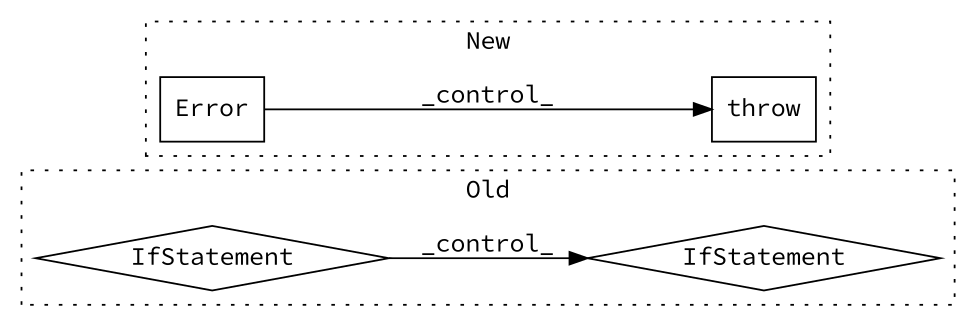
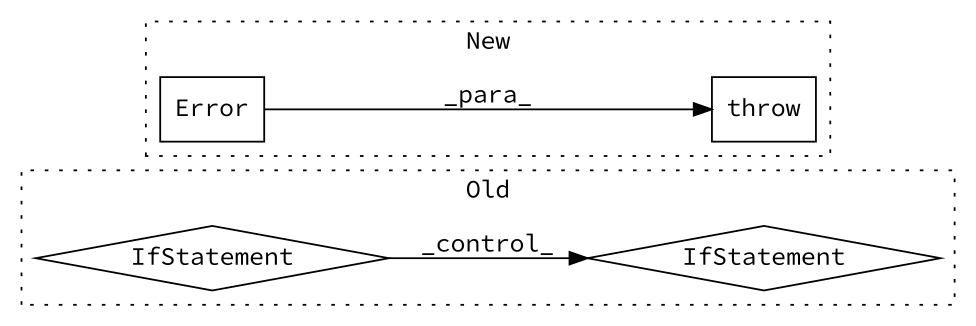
edge "Error" -> "throw": label "_control_" -> "_para_"
